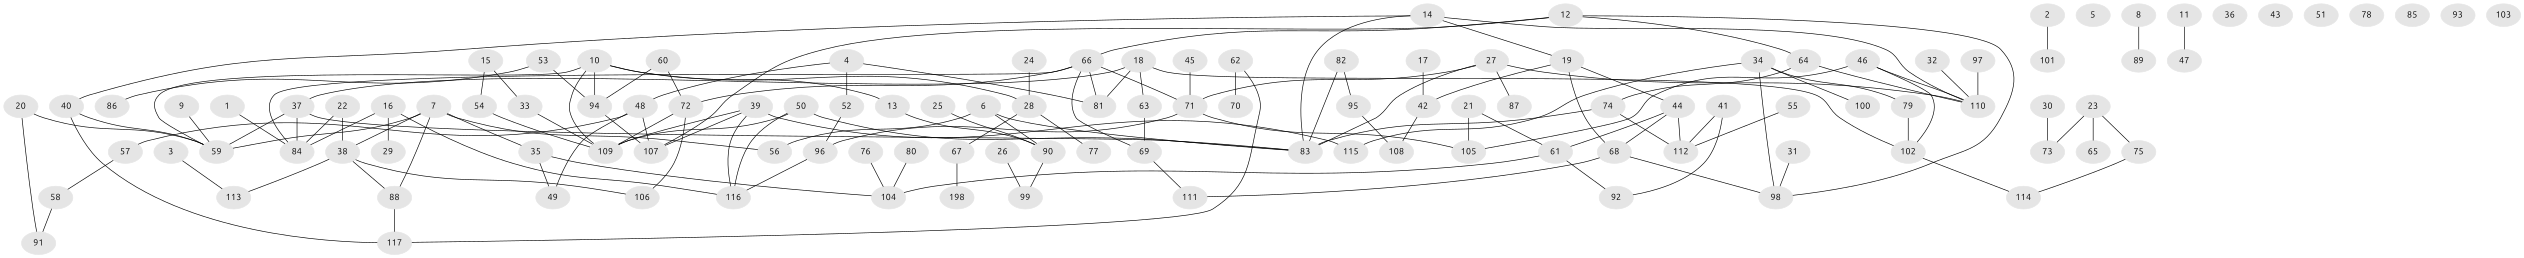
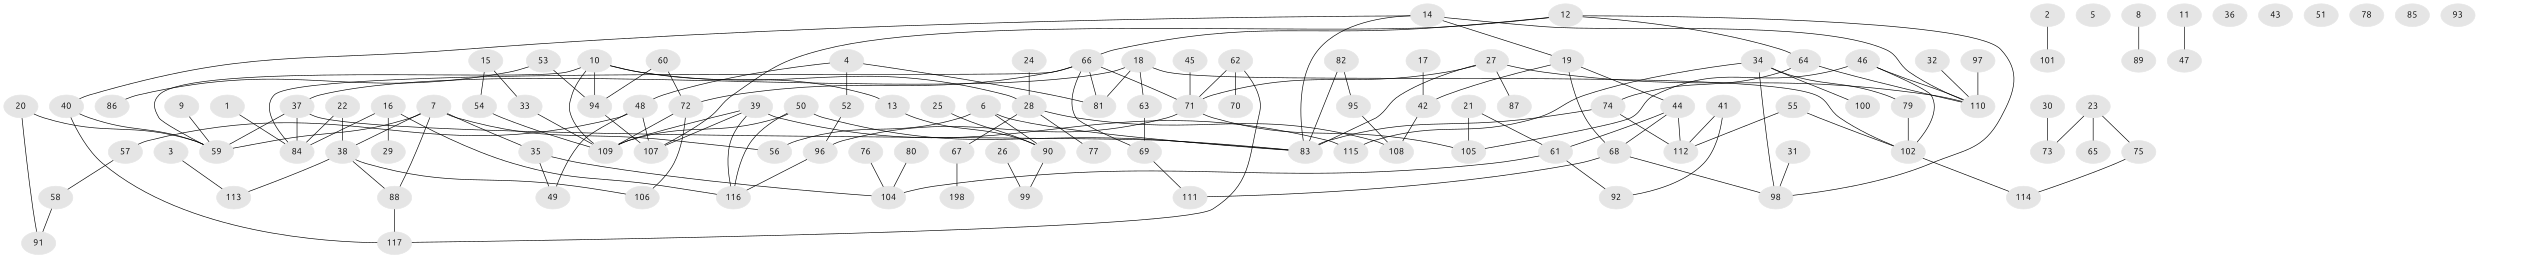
node "103": removed
edge "62" -- "71": added
edge "28" -- "108": added
edge "55" -- "102": added
